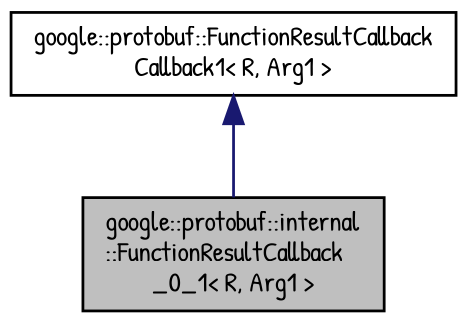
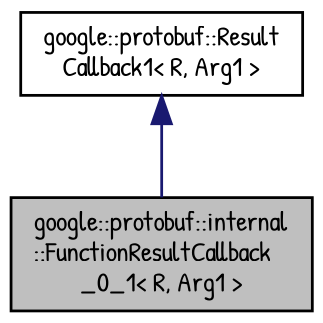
node "google::protobuf::FunctionResultCallback Callback1< R, Arg1 >": label "google::protobuf::FunctionResultCallback Callback1< R, Arg1 >" -> "google::protobuf::Result Callback1< R, Arg1 >"
